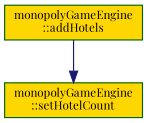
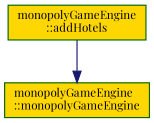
node "monopolyGameEngine ::setHotelCount": label "monopolyGameEngine ::setHotelCount" -> "monopolyGameEngine ::monopolyGameEngine"
